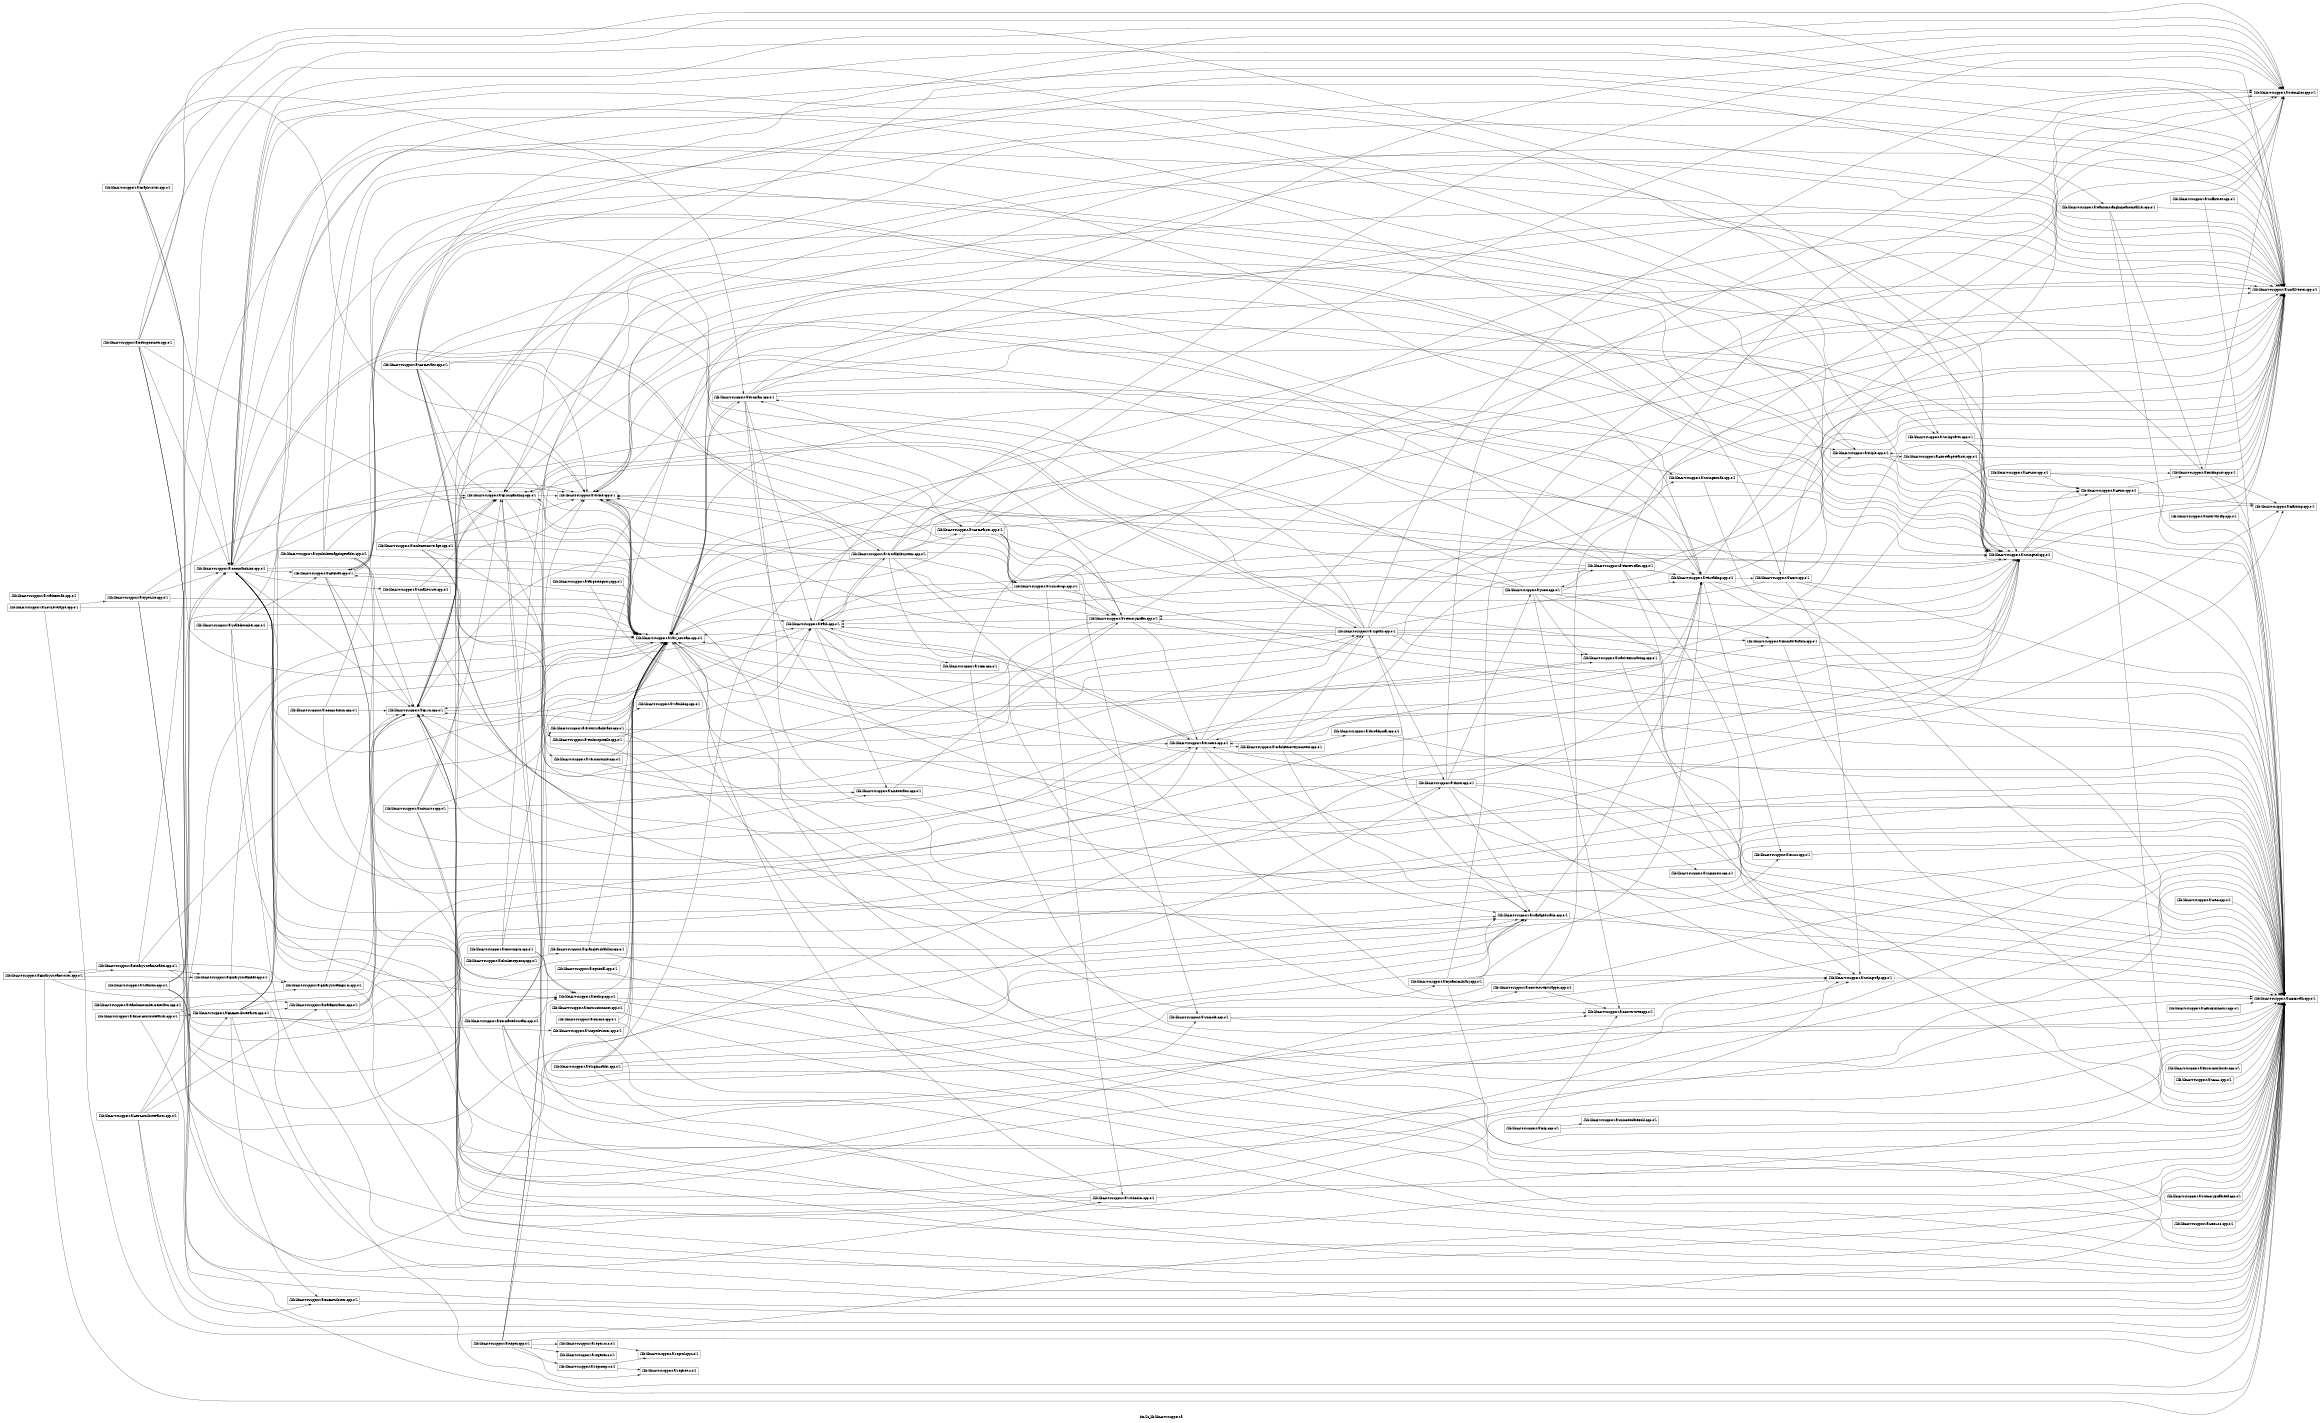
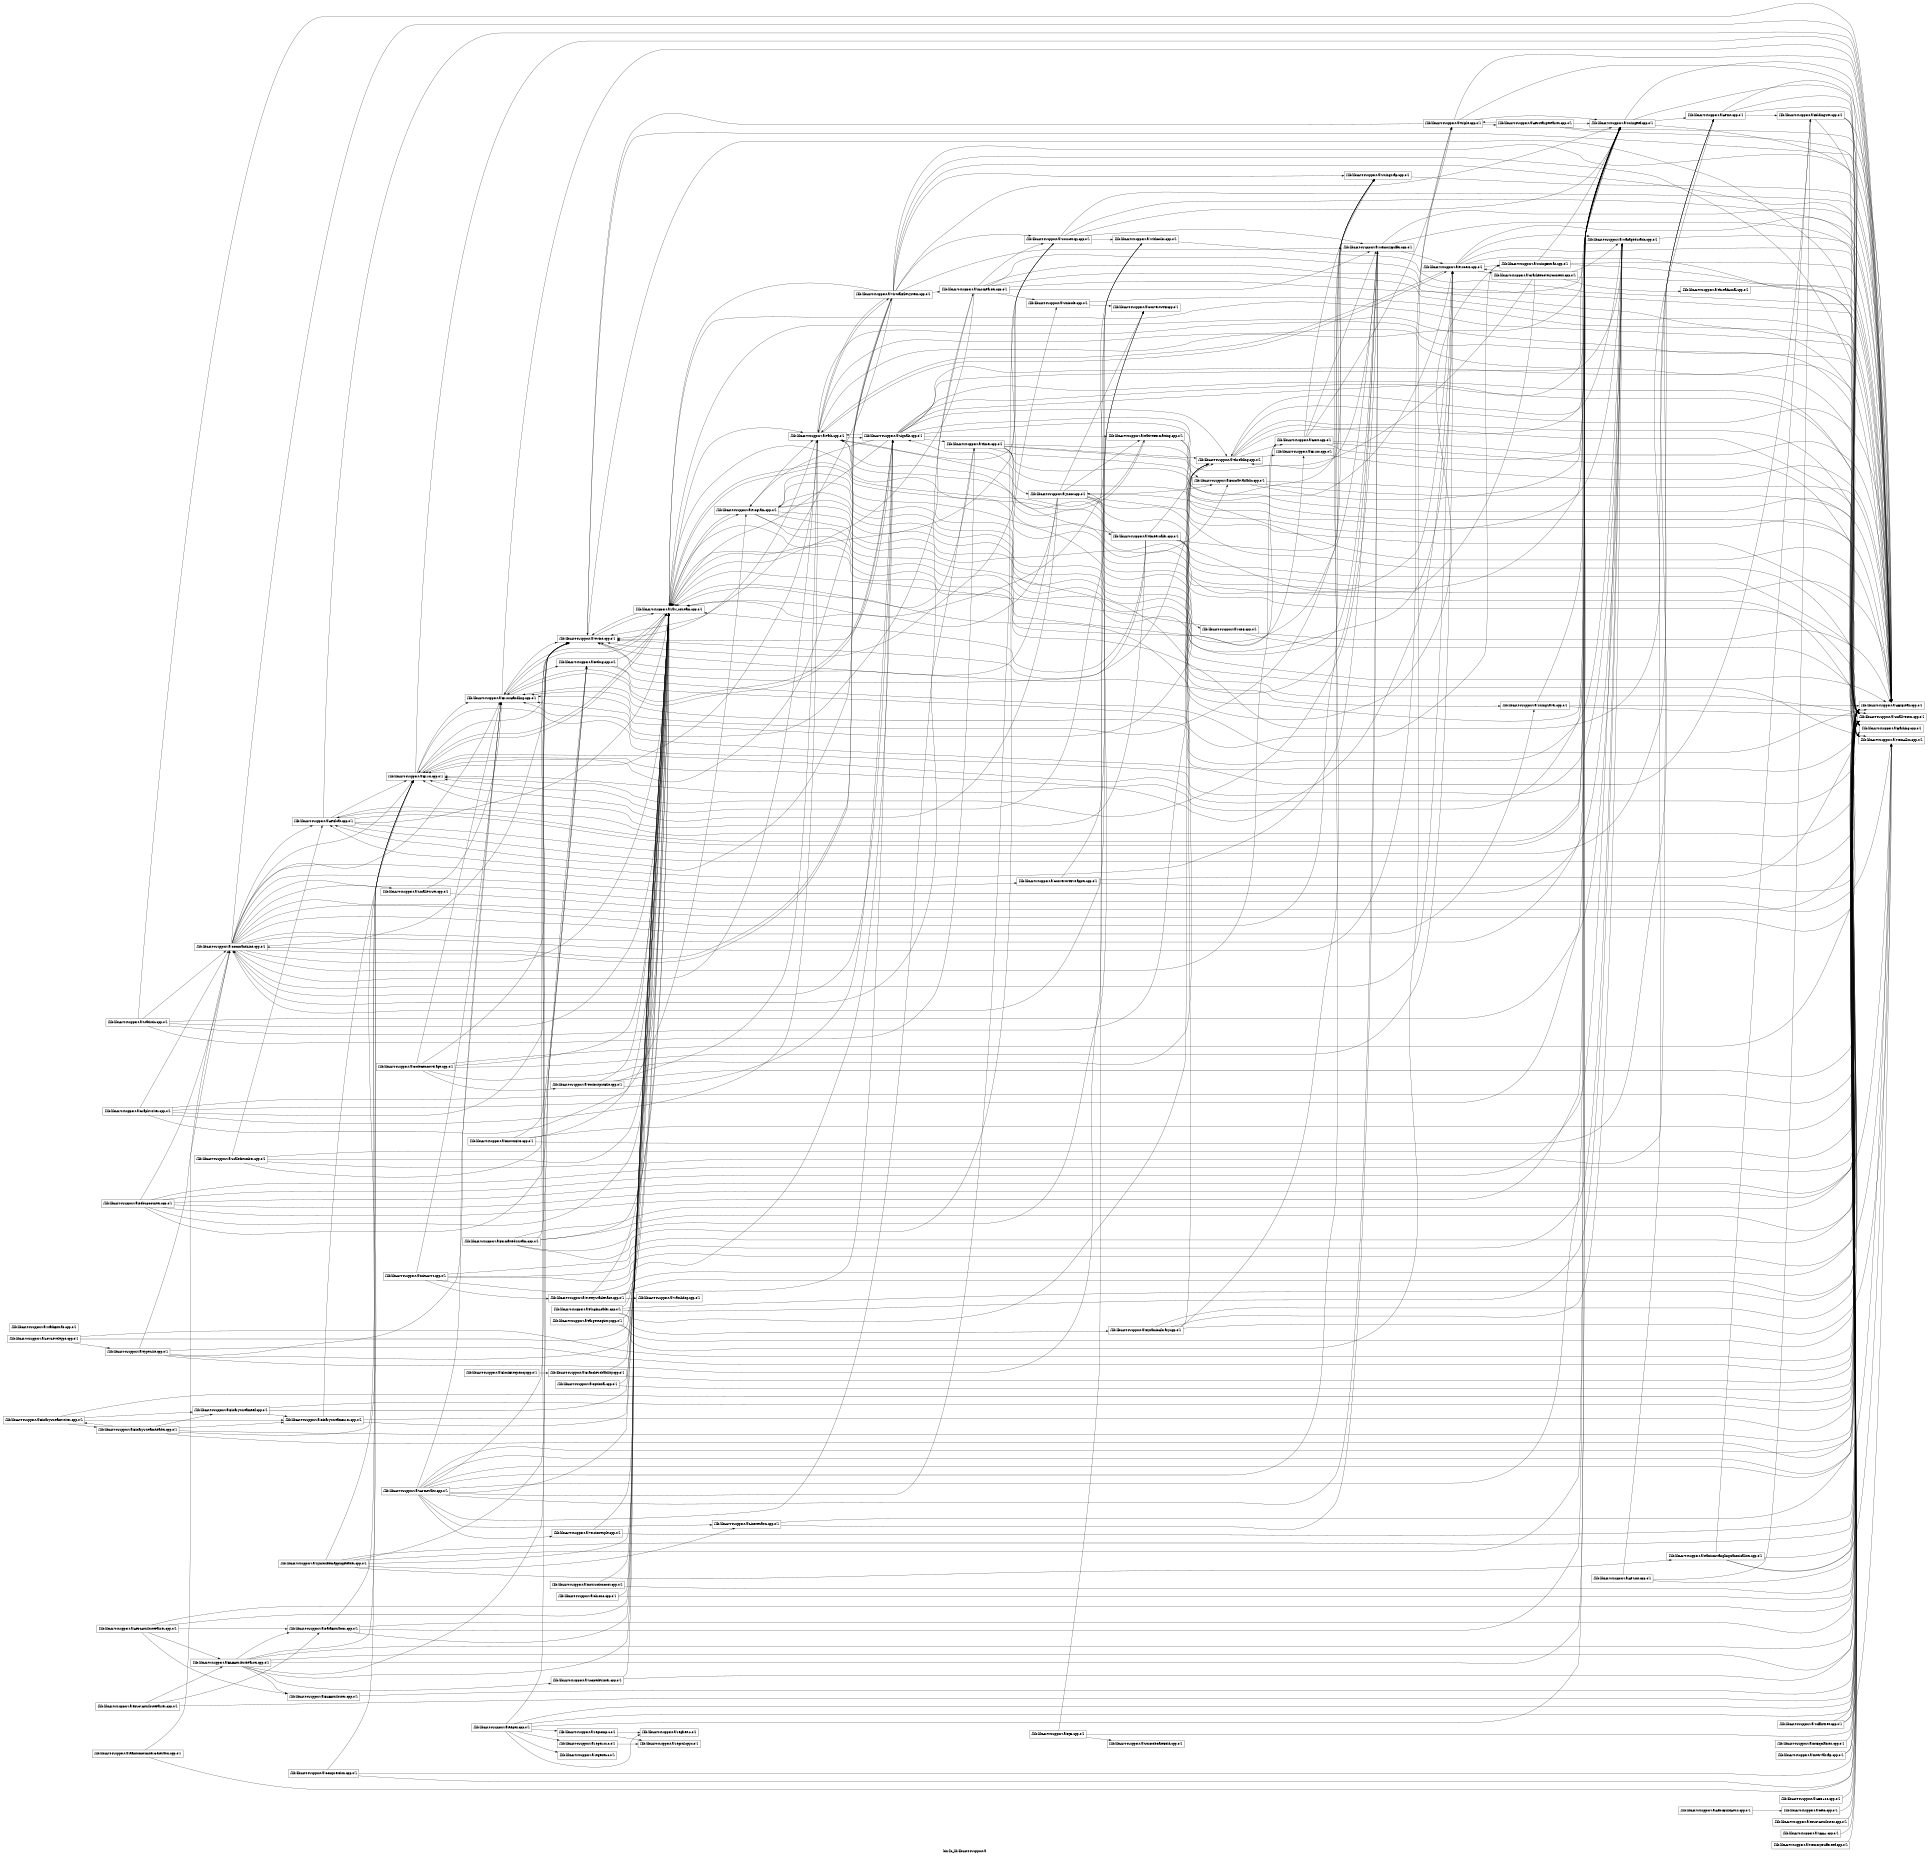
edge "{lib/libLLVMSupport.a(raw_ostream.cpp.o)}" -> "{lib/libLLVMSupport.a(FormatVariadic.cpp.o)}": now "{lib/libLLVMSupport.a(Program.cpp.o)}" -> "{lib/libLLVMSupport.a(FormatVariadic.cpp.o)}"
edge "{lib/libLLVMSupport.a(Path.cpp.o)}" -> "{lib/libLLVMSupport.a(LineIterator.cpp.o)}": now "{lib/libLLVMSupport.a(Path.cpp.o)}" -> "{lib/libLLVMSupport.a(Signals.cpp.o)}"
node "{lib/libLLVMSupport.a(Signposts.cpp.o)}": removed
edge "{lib/libLLVMSupport.a(ARMBuildAttrs.cpp.o)}" -> "{lib/libLLVMSupport.a(ABIBreak.cpp.o)}": now "{lib/libLLVMSupport.a(ARMBuildAttrs.cpp.o)}" -> "{lib/libLLVMSupport.a(CRC.cpp.o)}"
node "{lib/libLLVMSupport.a(IntEqClasses.cpp.o)}": added
